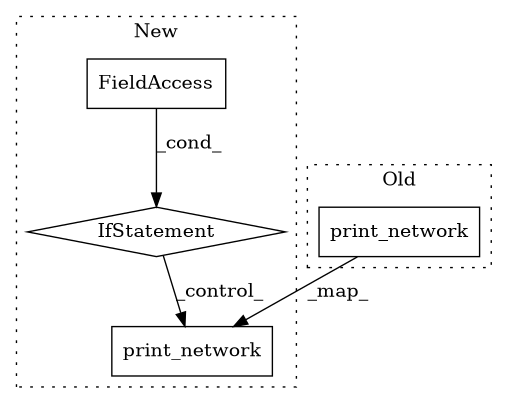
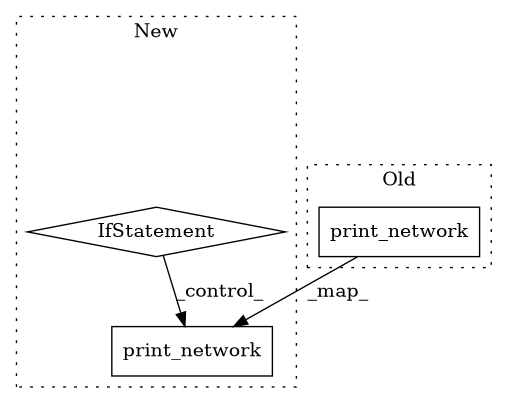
node "FieldAccess": removed
